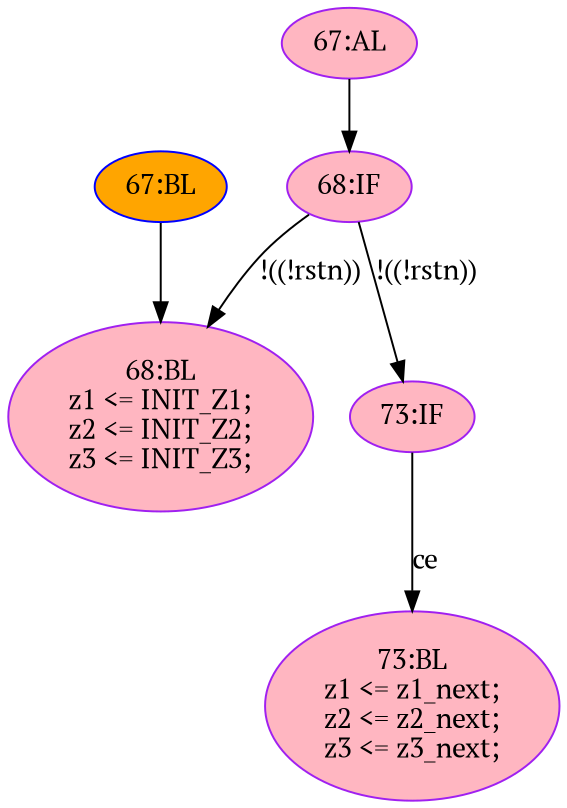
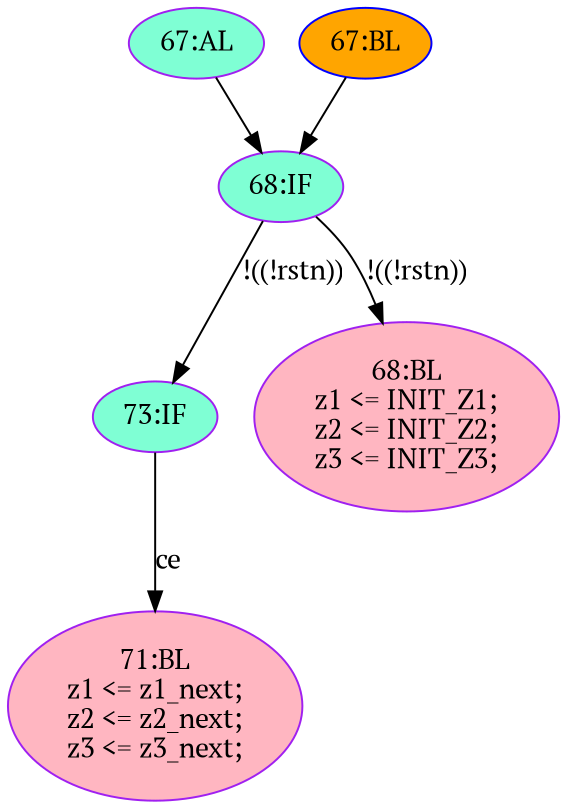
node "67:AL": fillcolor lightpink -> aquamarine
node "68:IF": fillcolor lightpink -> aquamarine
edge "67:BL" -> "68:BL z1 <= INIT_Z1; z2 <= INIT_Z2; z3 <= INIT_Z3;": now "67:BL" -> "68:IF"
node "73:IF": fillcolor lightpink -> aquamarine
node "73:BL z1 <= z1_next; z2 <= z2_next; z3 <= z3_next;": label "73:BL z1 <= z1_next; z2 <= z2_next; z3 <= z3_next;" -> "71:BL z1 <= z1_next; z2 <= z2_next; z3 <= z3_next;"
